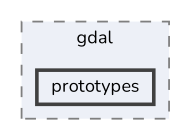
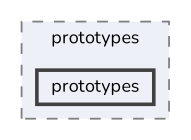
cluster "gdal": label "gdal" -> "prototypes"
